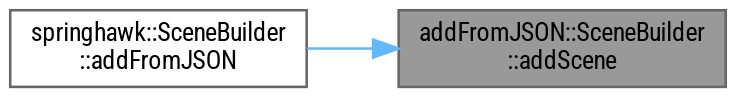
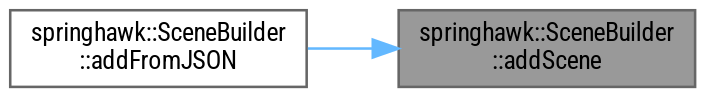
node "addFromJSON::SceneBuilder ::addScene": label "addFromJSON::SceneBuilder ::addScene" -> "springhawk::SceneBuilder ::addScene"
